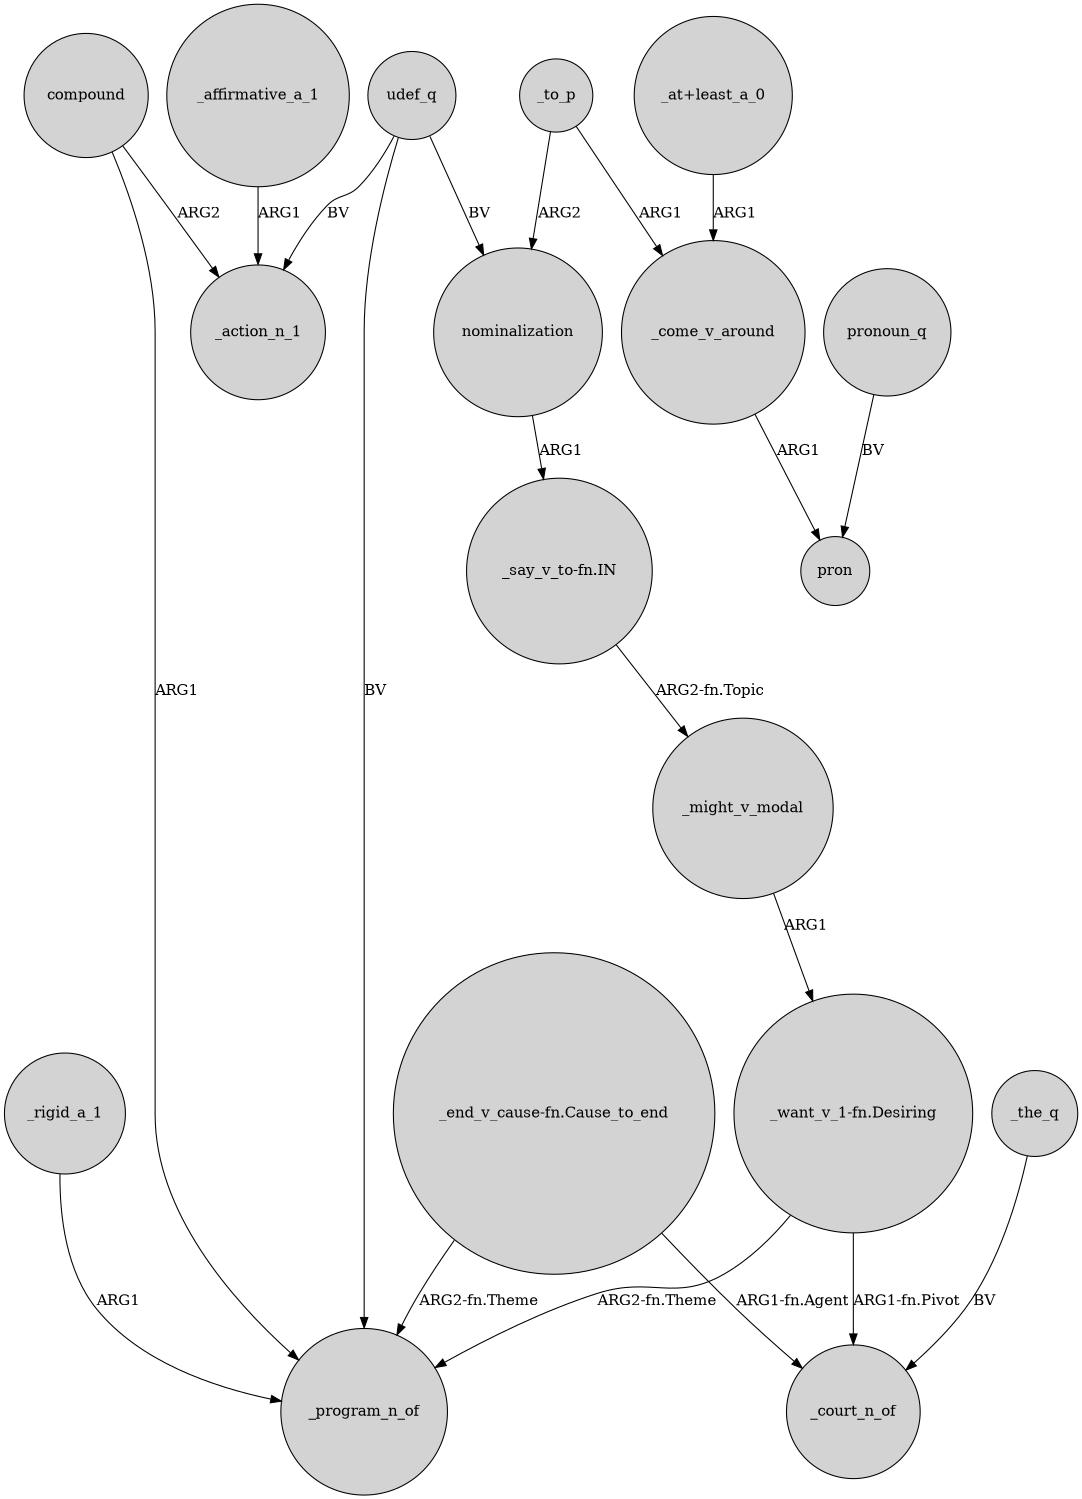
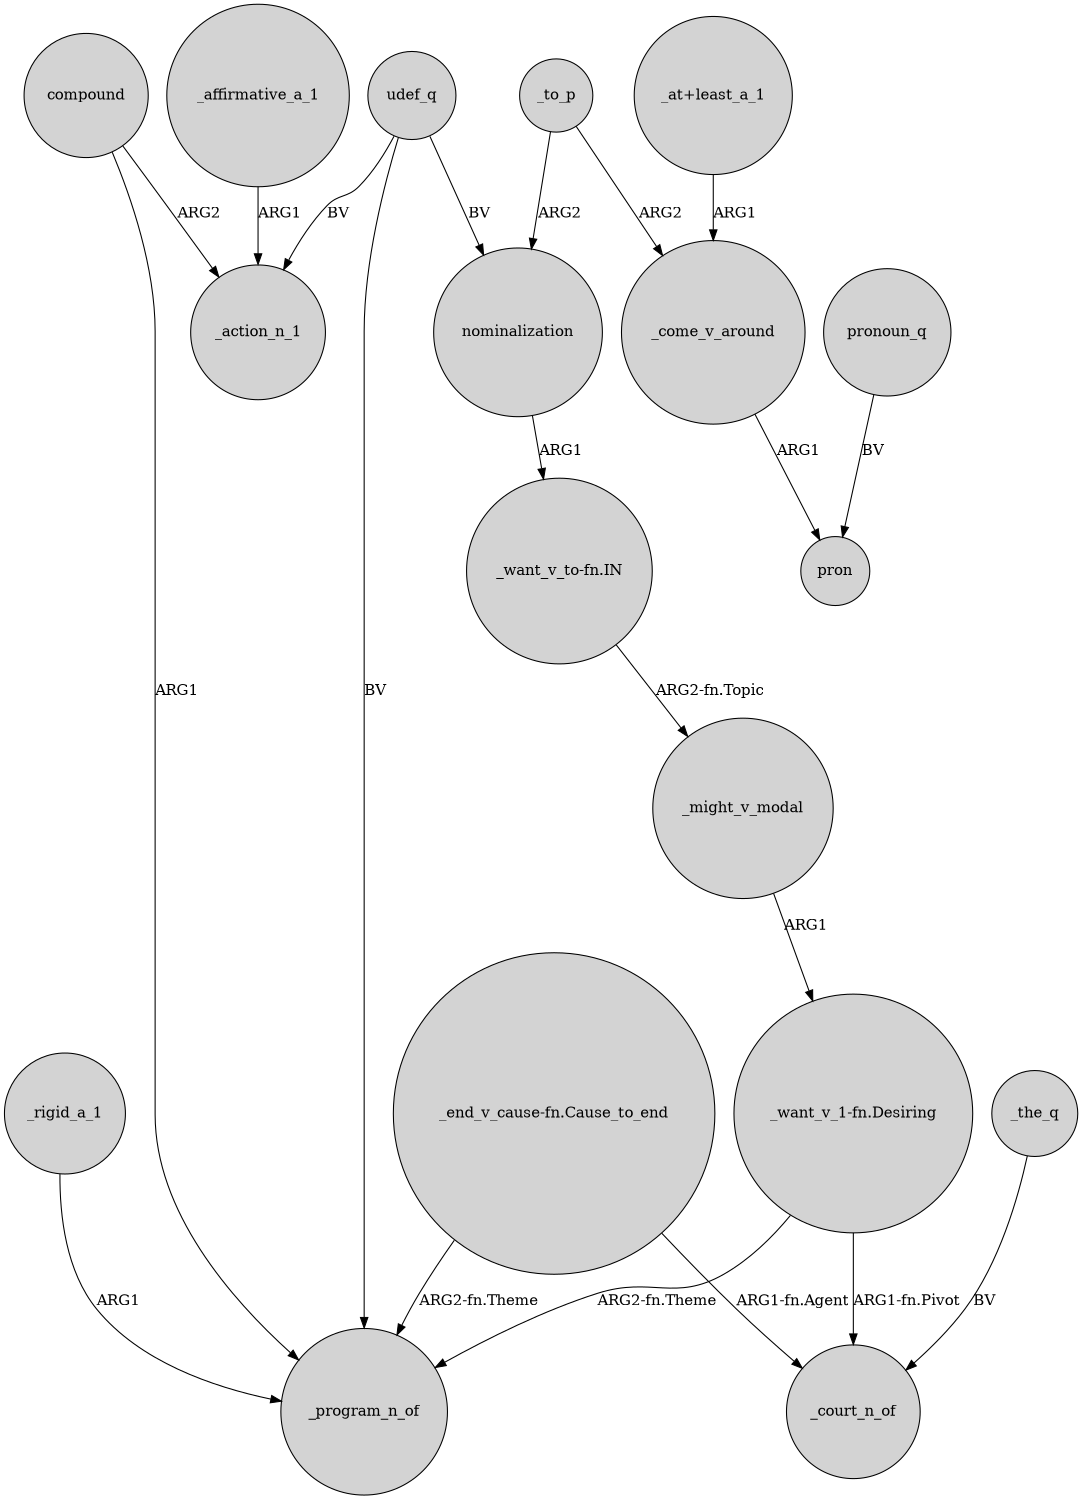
node "_at+least_a_0": label "_at+least_a_0" -> "_at+least_a_1"
edge "_to_p" -> "_come_v_around": label "ARG1" -> "ARG2"
node "_say_v_to-fn.IN": label "_say_v_to-fn.IN" -> "_want_v_to-fn.IN"
